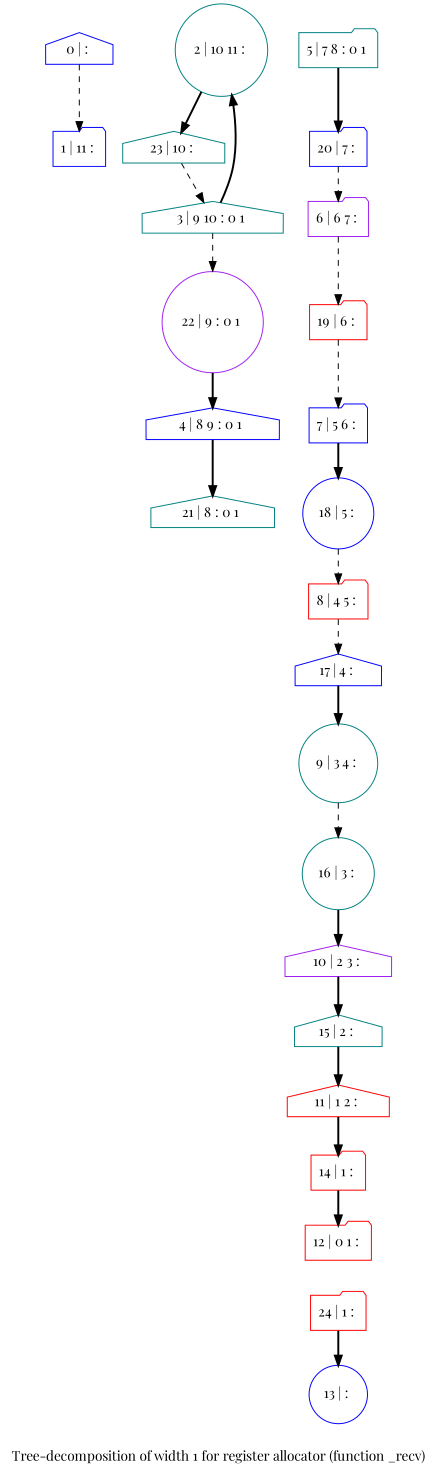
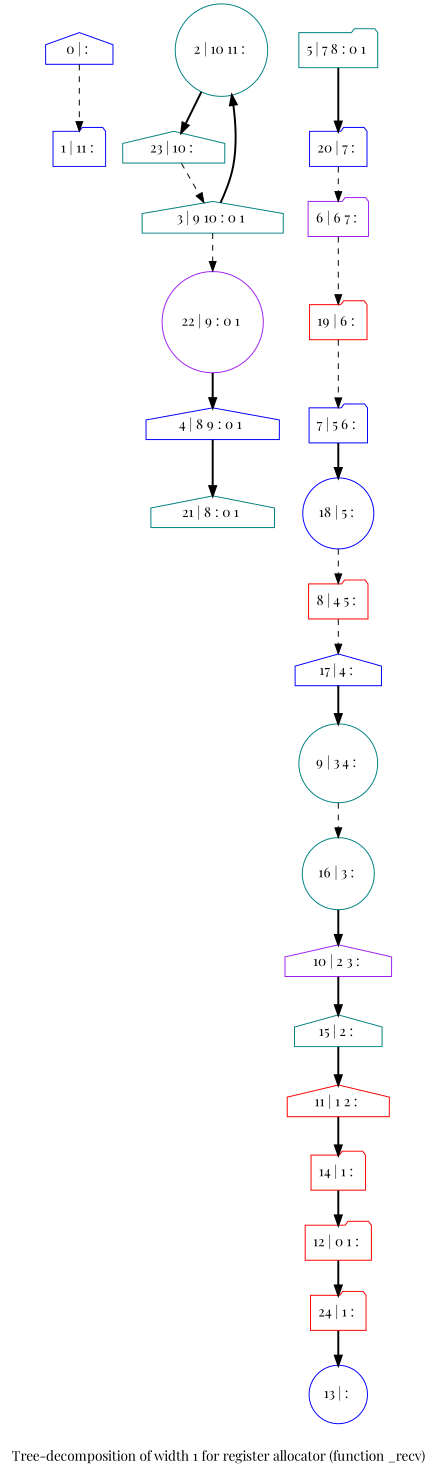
edge "12 | 0 1 :" -> "24 | 1 :": added
